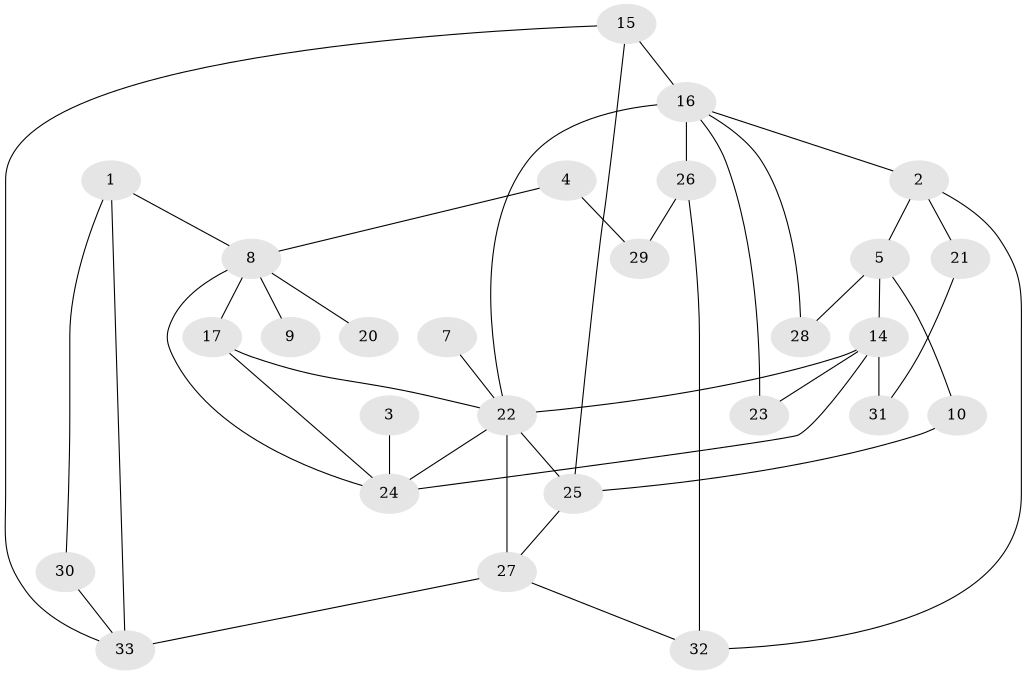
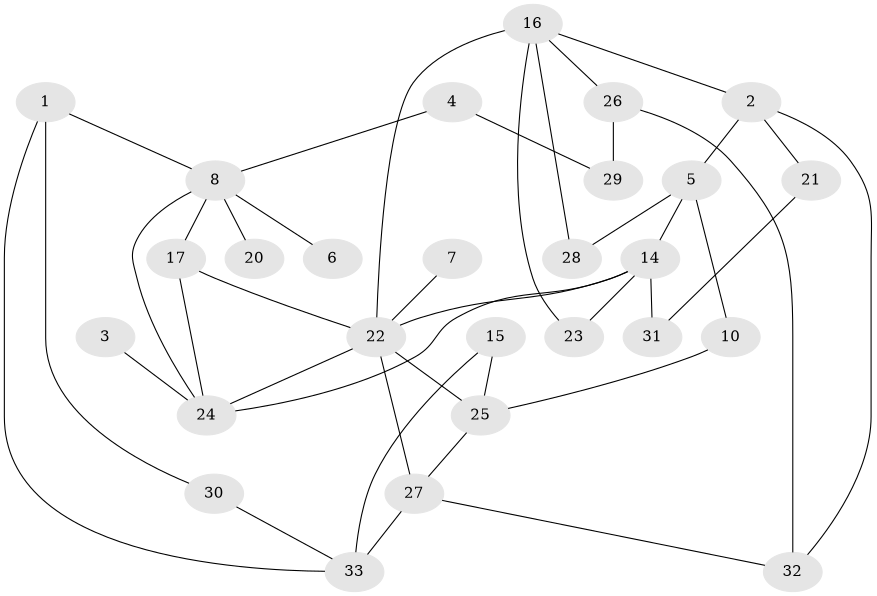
edge "15" -- "16": removed
node "9": label "9" -> "6"
